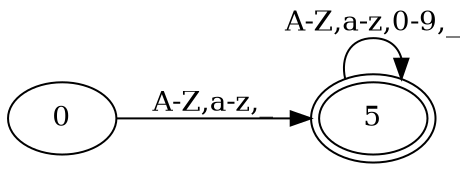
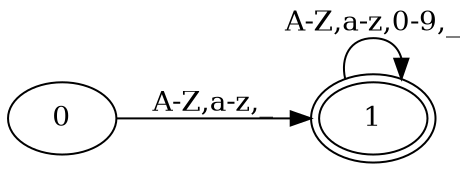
node "5": label "5" -> "1"
